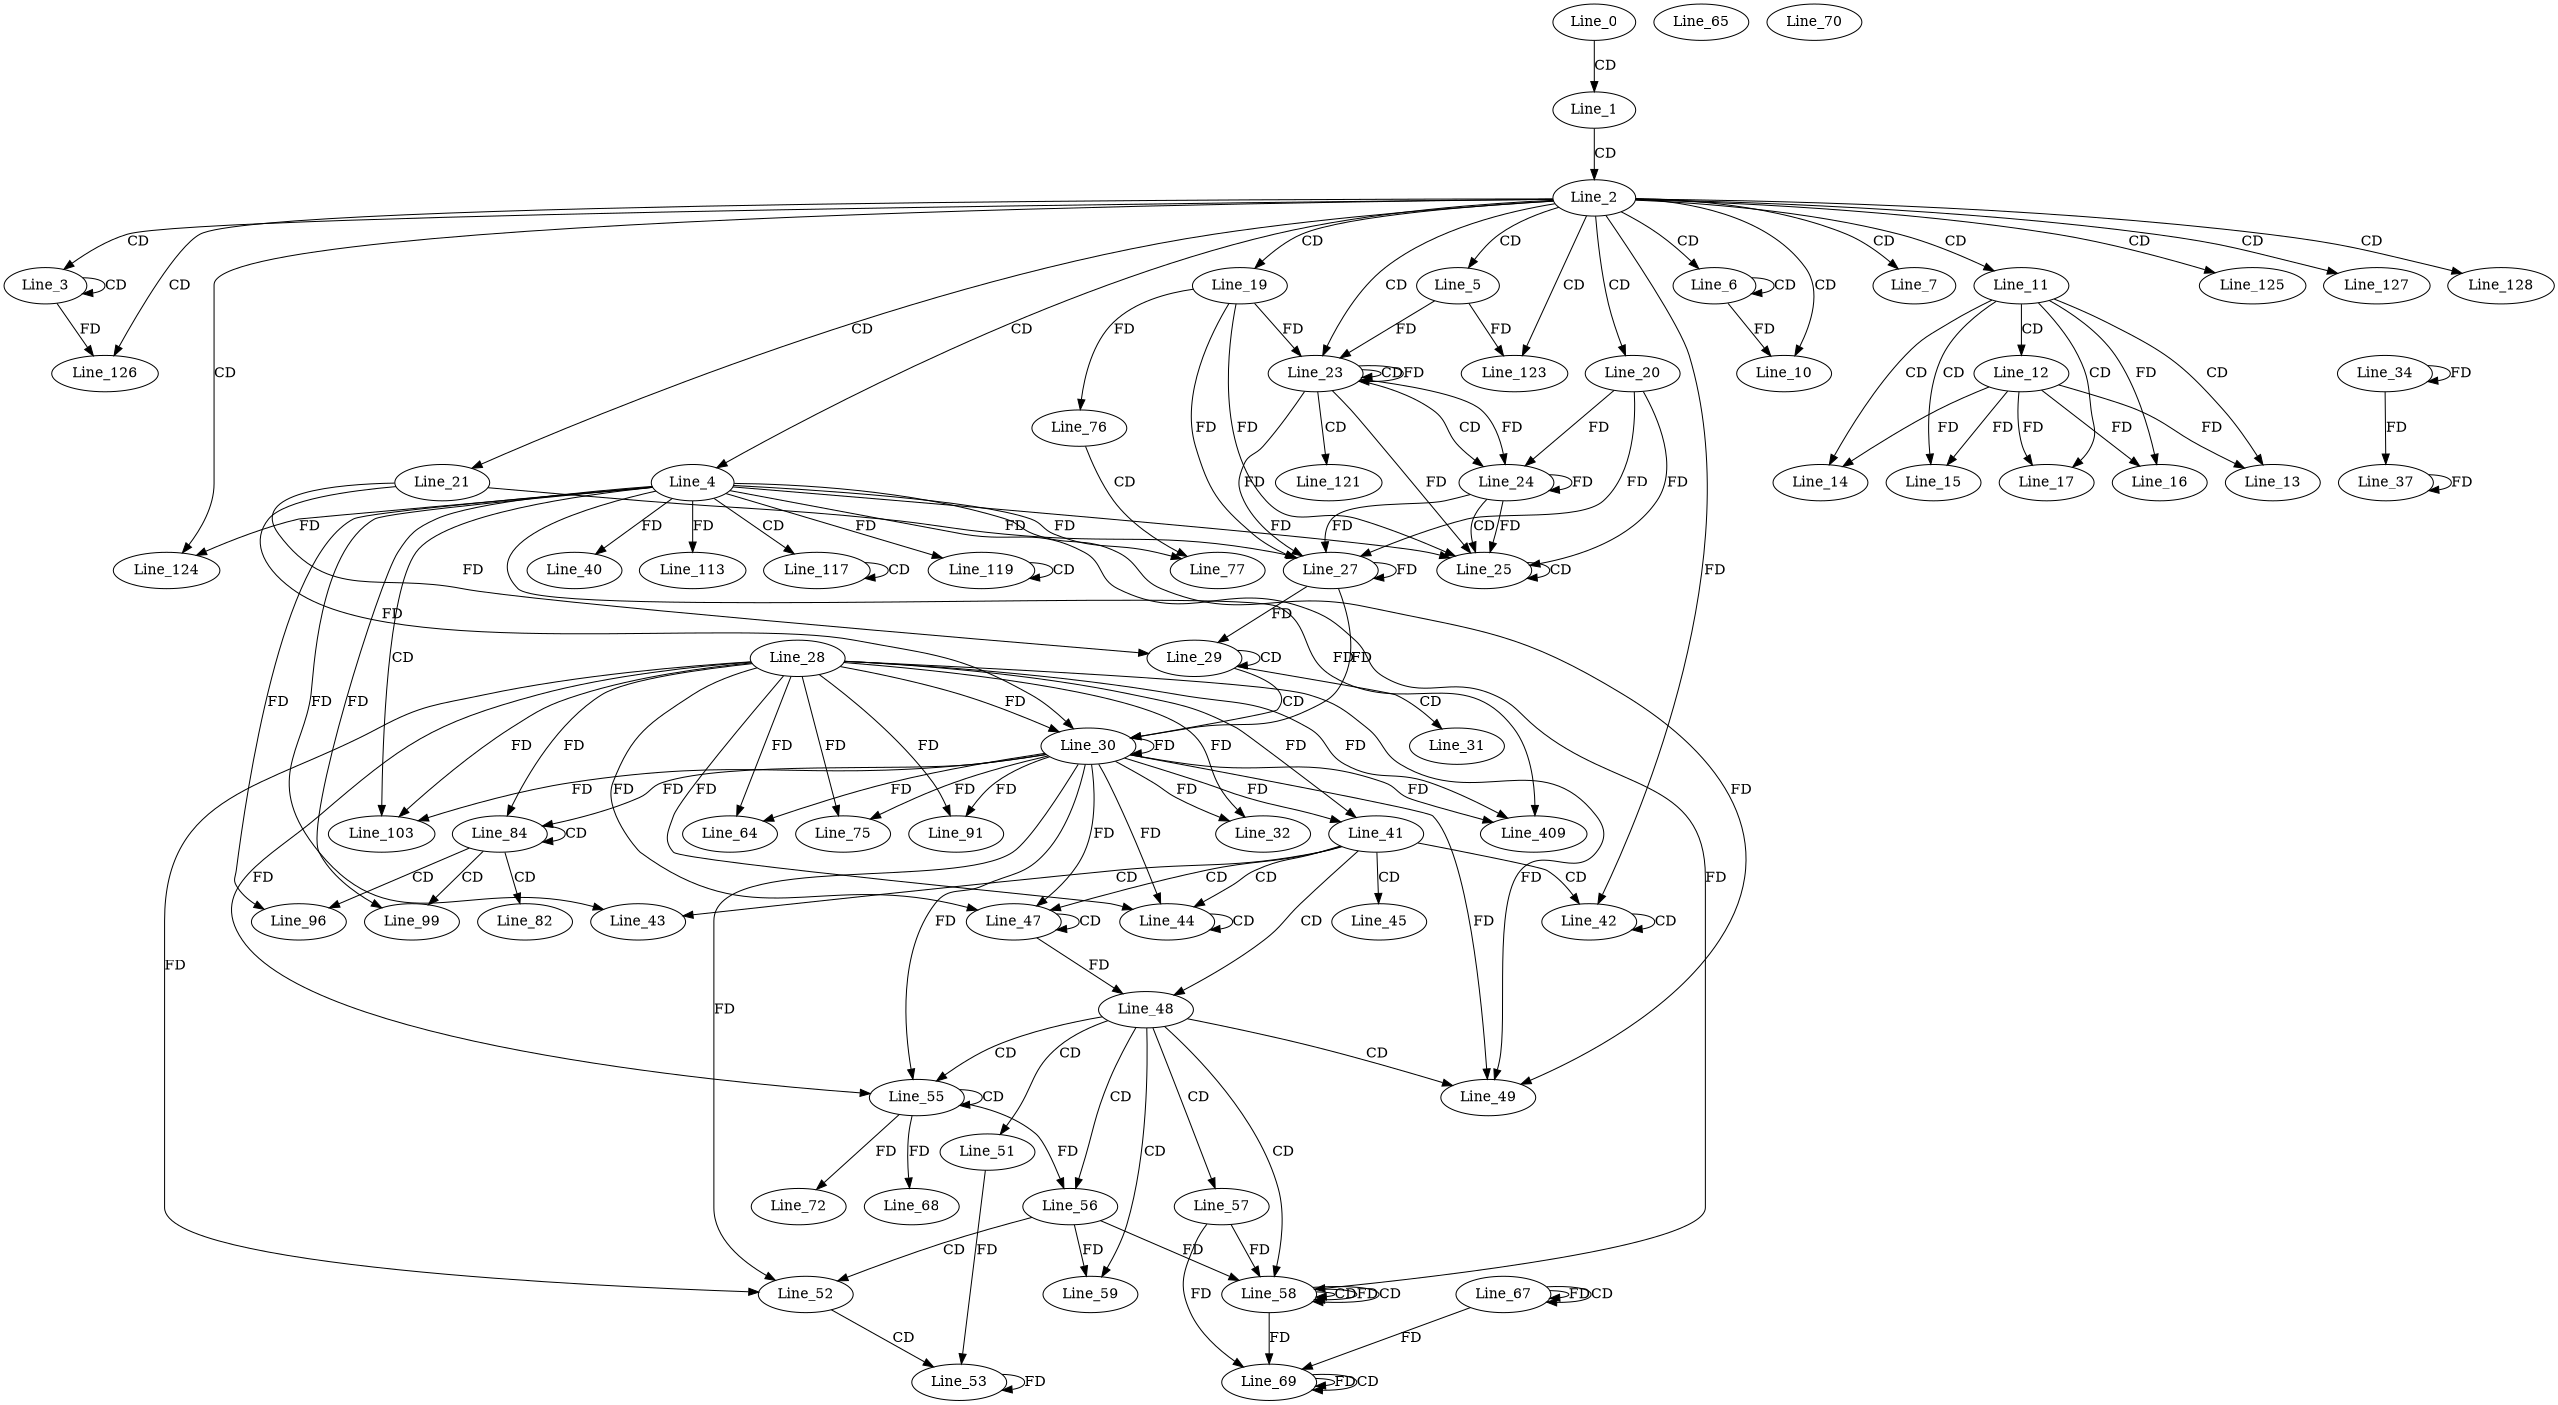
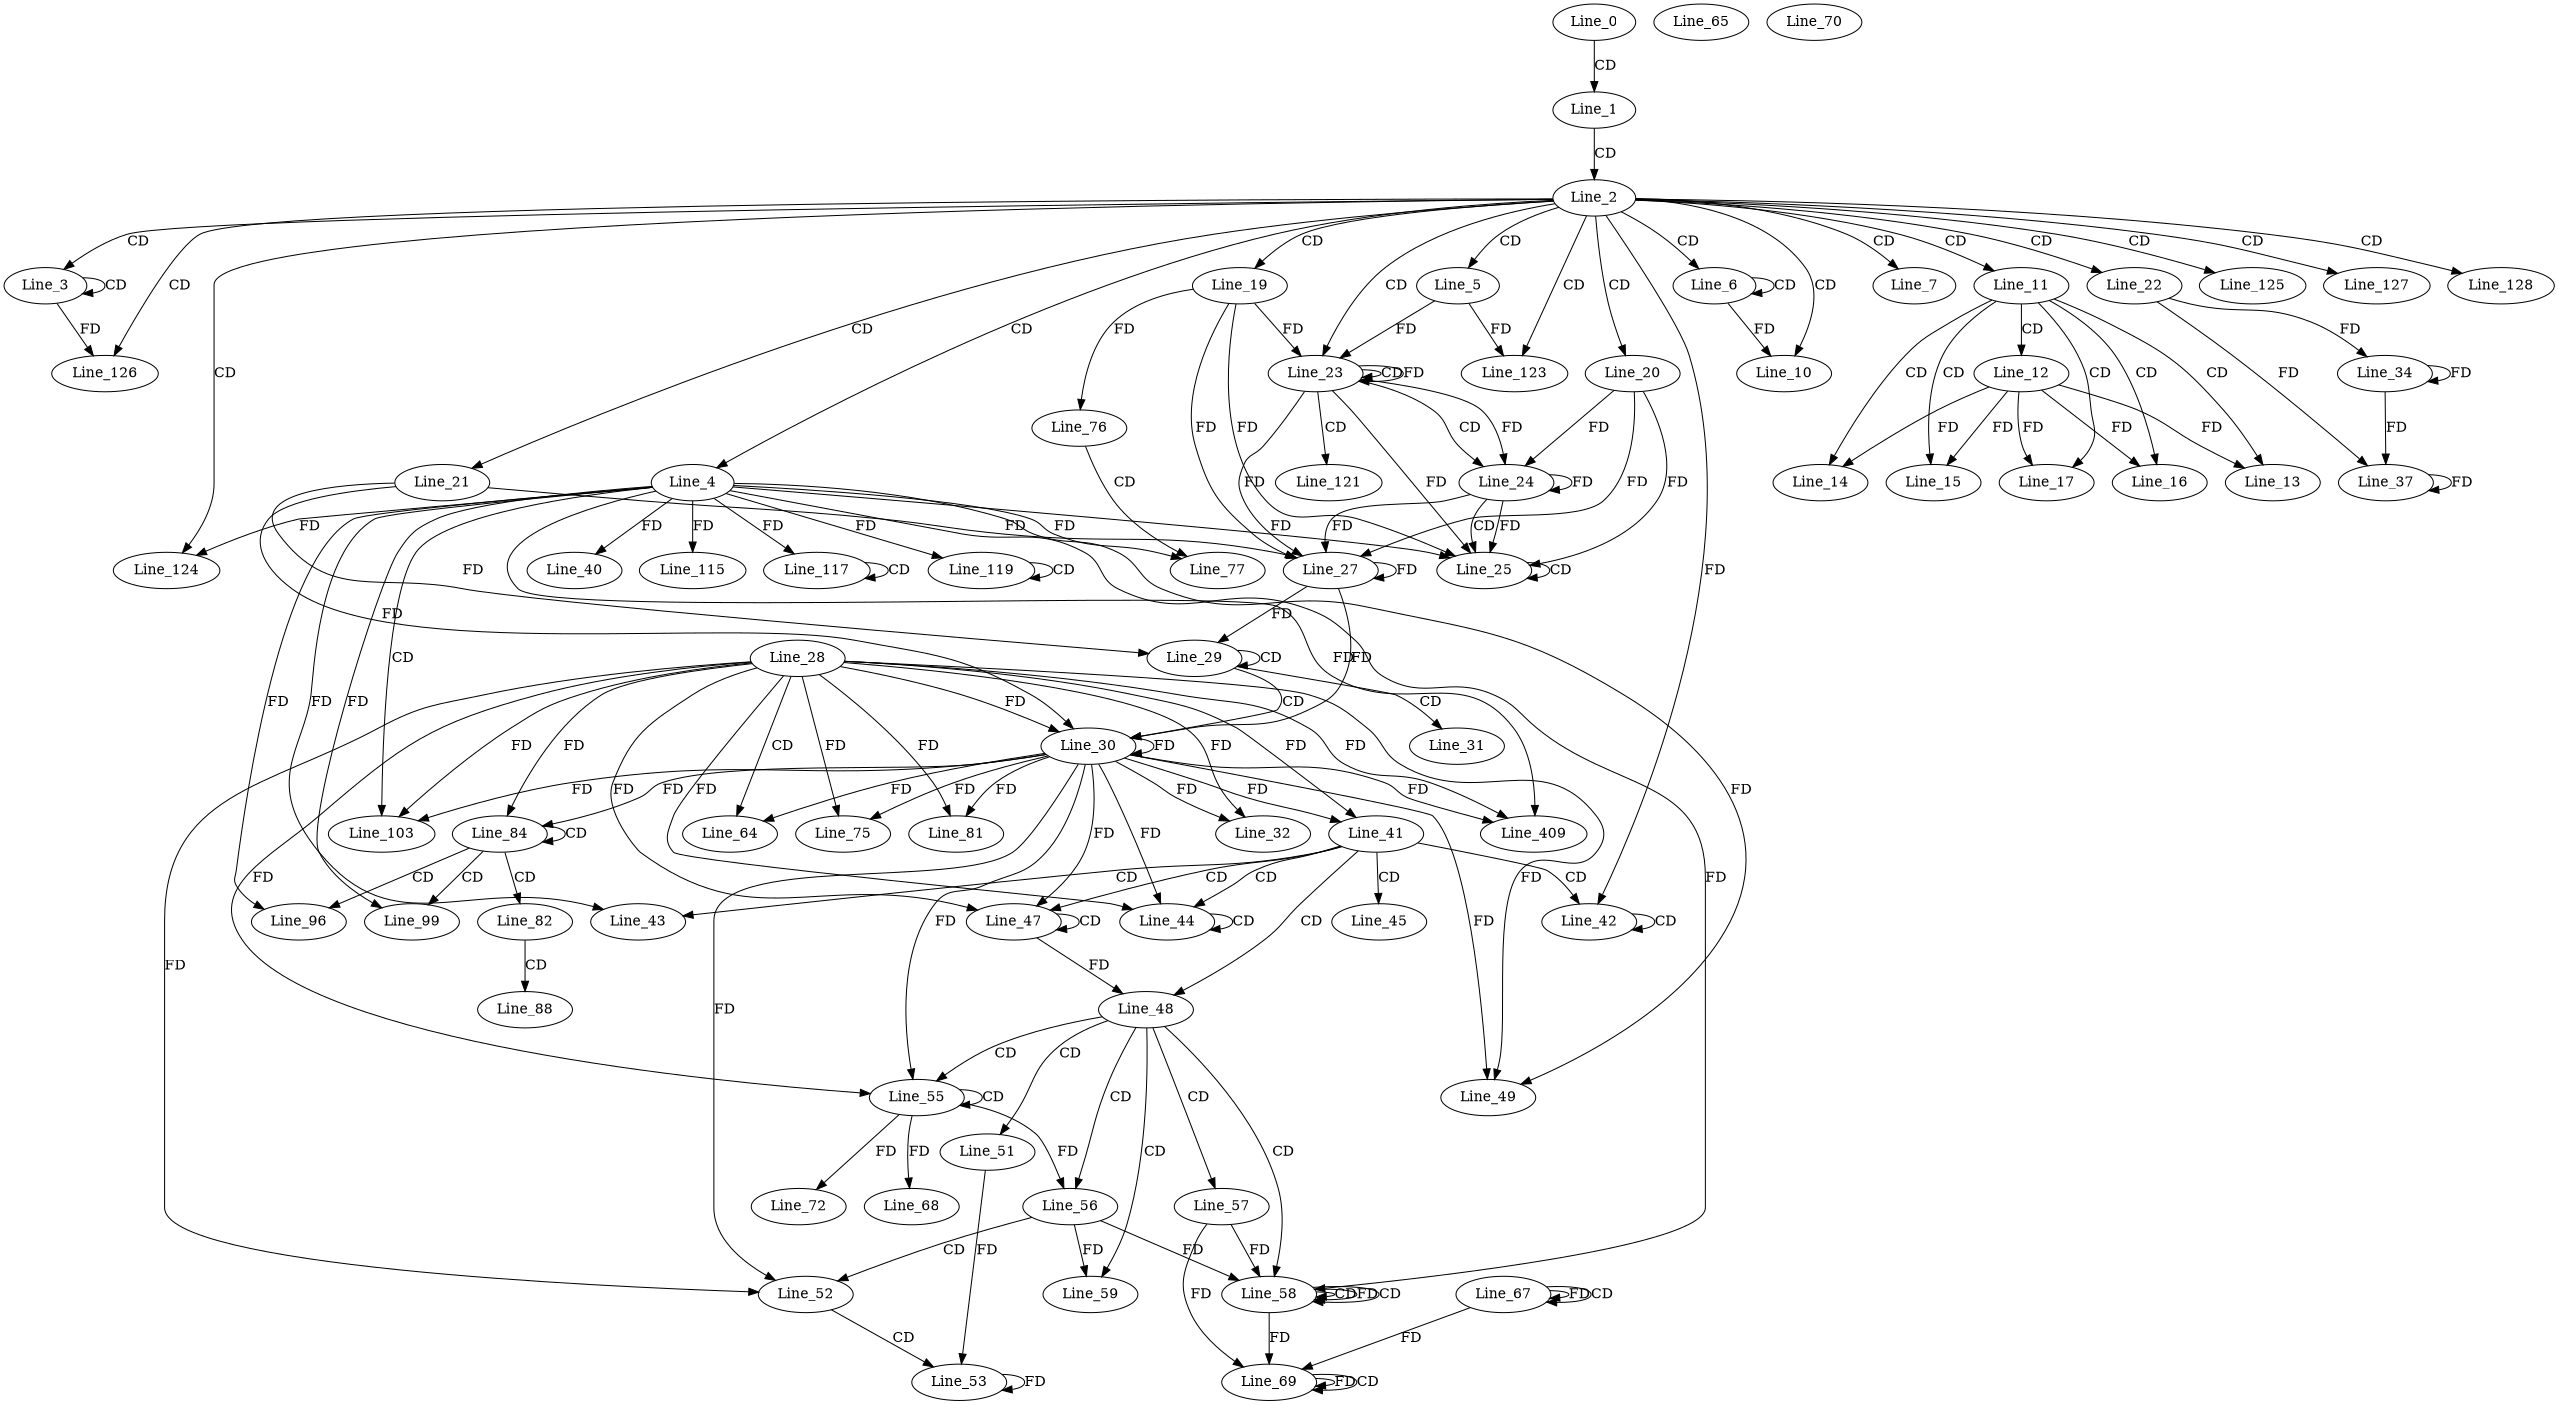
node "Line_22": added
edge "Line_11" -> "Line_16": label "FD" -> "CD"
edge "Line_4" -> "Line_117": label "CD" -> "FD"
node "Line_113": label "Line_113" -> "Line_115"
edge "Line_28" -> "Line_64": label "FD" -> "CD"
node "Line_91": label "Line_91" -> "Line_81"
node "Line_88": added
edge "Line_48" -> "Line_49": removed, label "CD"
